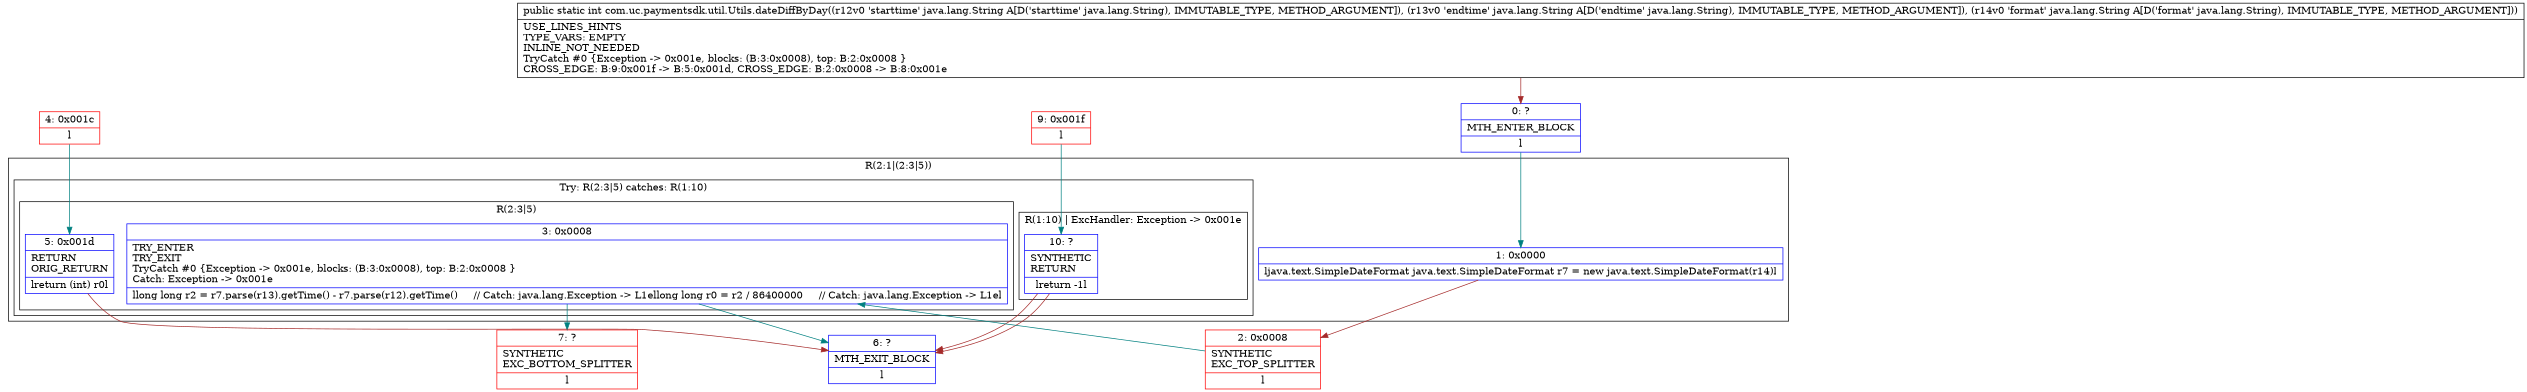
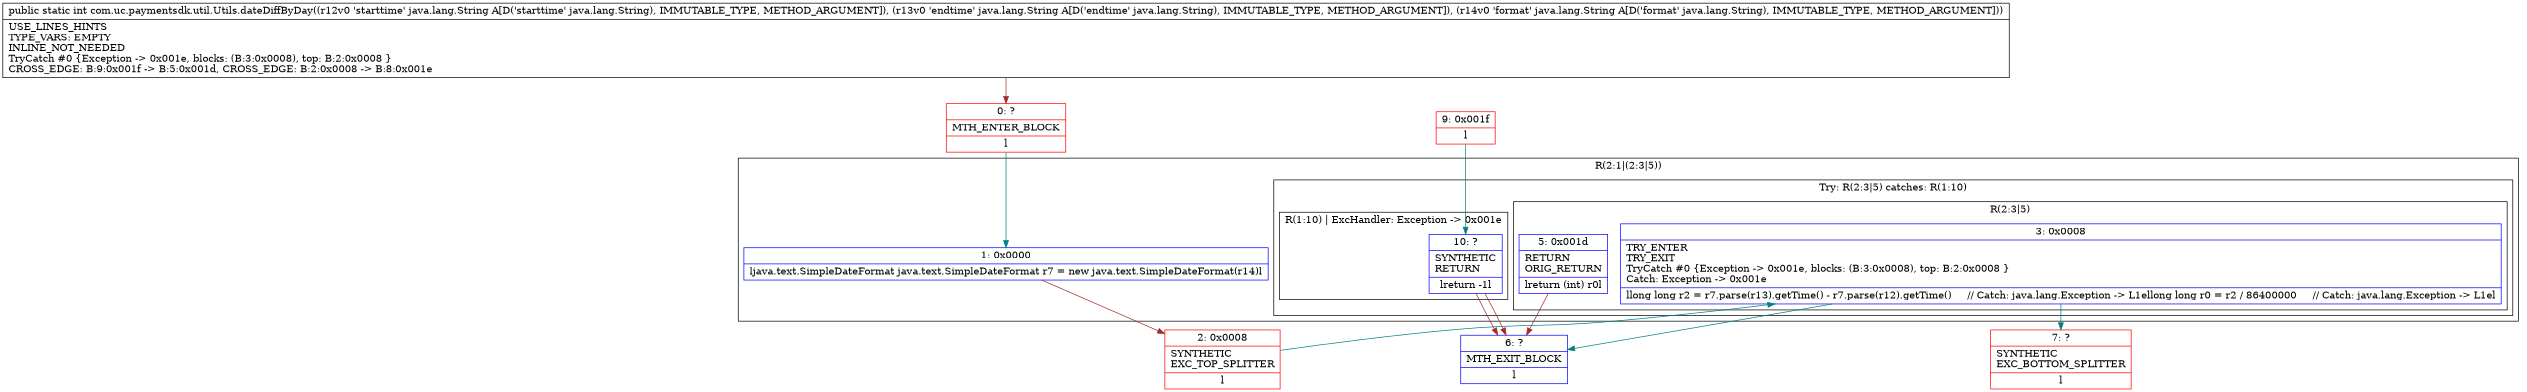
node "4: 0x001c": removed
node "0: ?": color blue -> red
